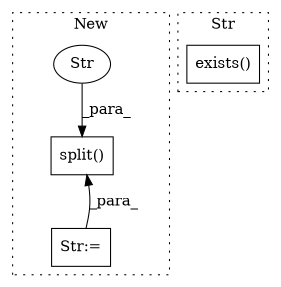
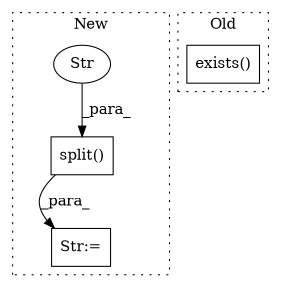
cluster "Str": label "Str" -> "Old"
edge "Str:=" -> "split()": reversed
